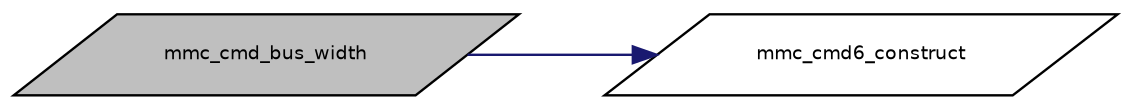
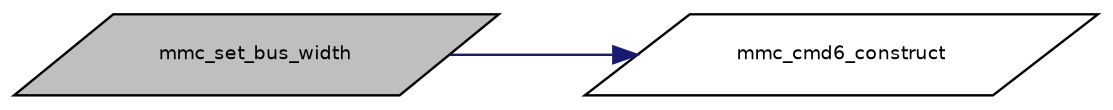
node "mmc_cmd_bus_width": label "mmc_cmd_bus_width" -> "mmc_set_bus_width"
